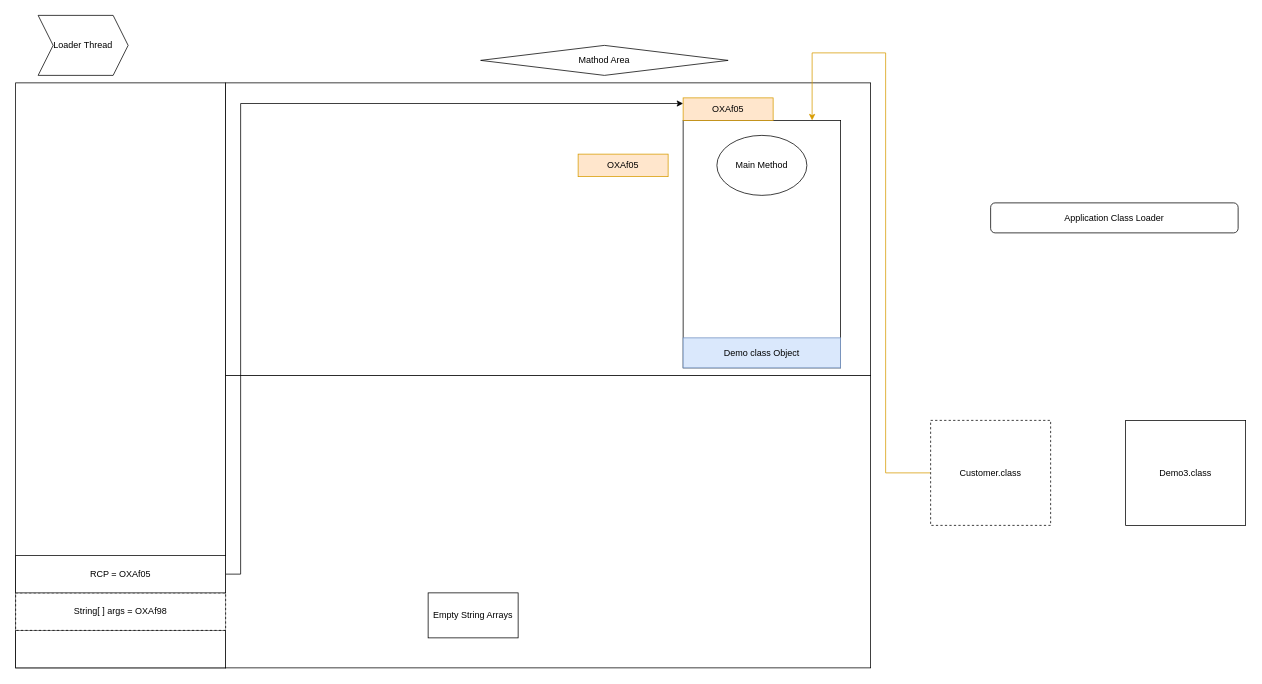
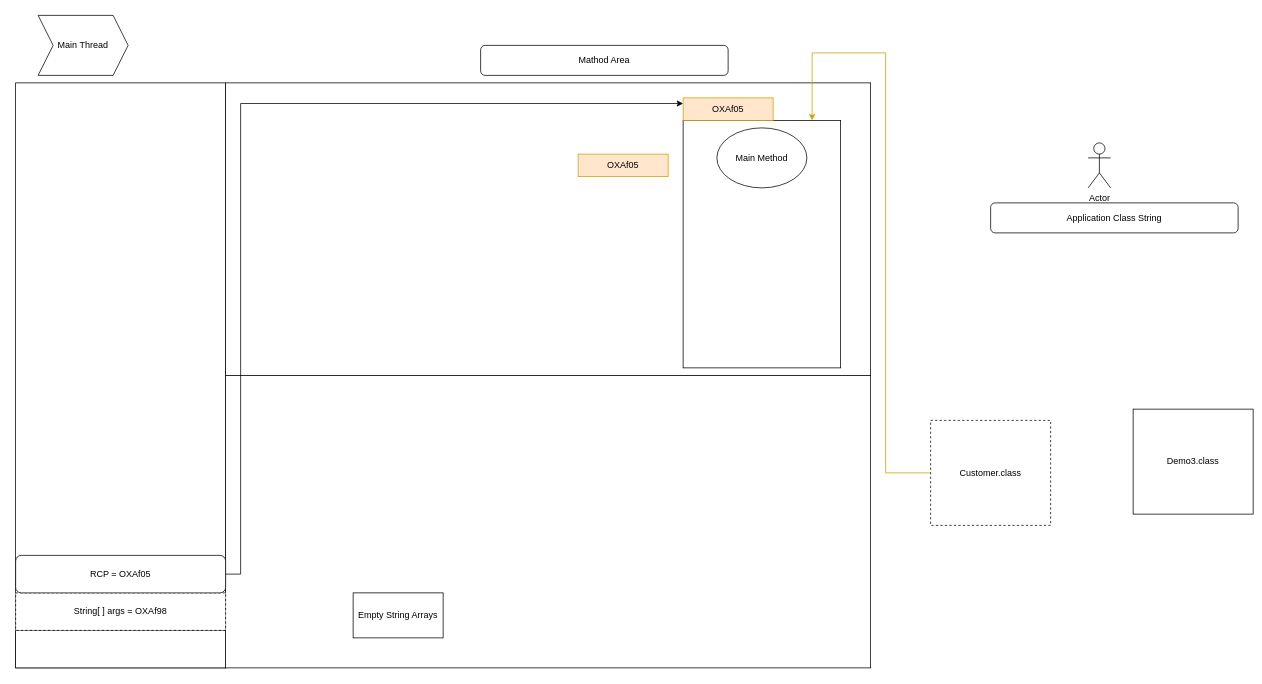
node "Loader Thread": label "Loader Thread" -> "Main Thread"
node "Mathod Area": shape diamond -> rounded rectangle
node "Main Method": moved (762, 165) -> (762, 158)
node "Actor": added
node "Application Class Loader": label "Application Class Loader" -> "Application Class String"
node "Demo class Object": removed
node "Demo3.class": moved (1185, 473) -> (1193, 462)
node "RCP = OXAf05": shape rectangle -> rounded rectangle
node "Empty String Arrays": moved (473, 615) -> (398, 615)
